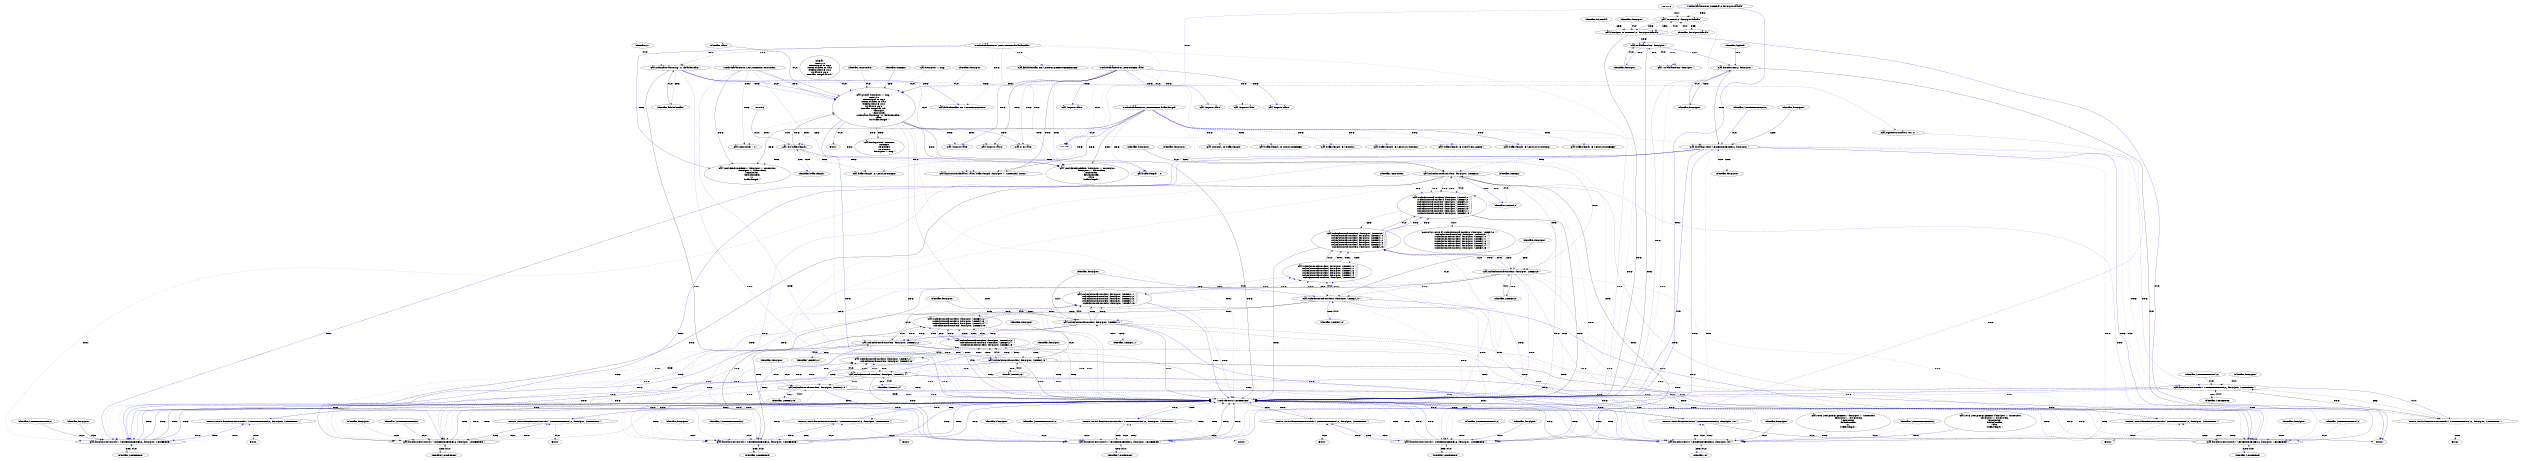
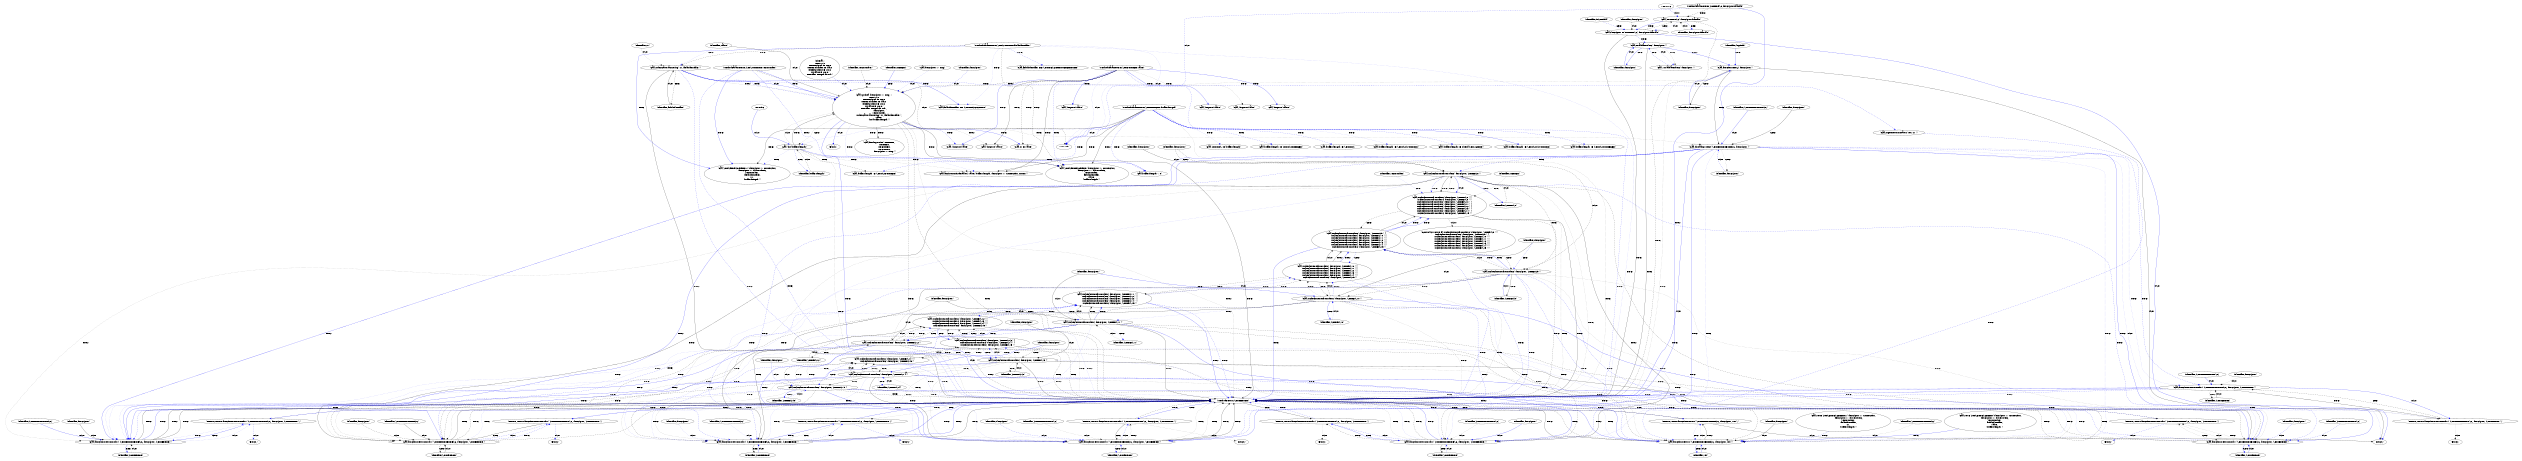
node "(Call,rec_number < 0)": removed
node "(Literal,STATE_S13)": label "(Literal,STATE_S13)" -> "(Identifier,STATE_S13)"
